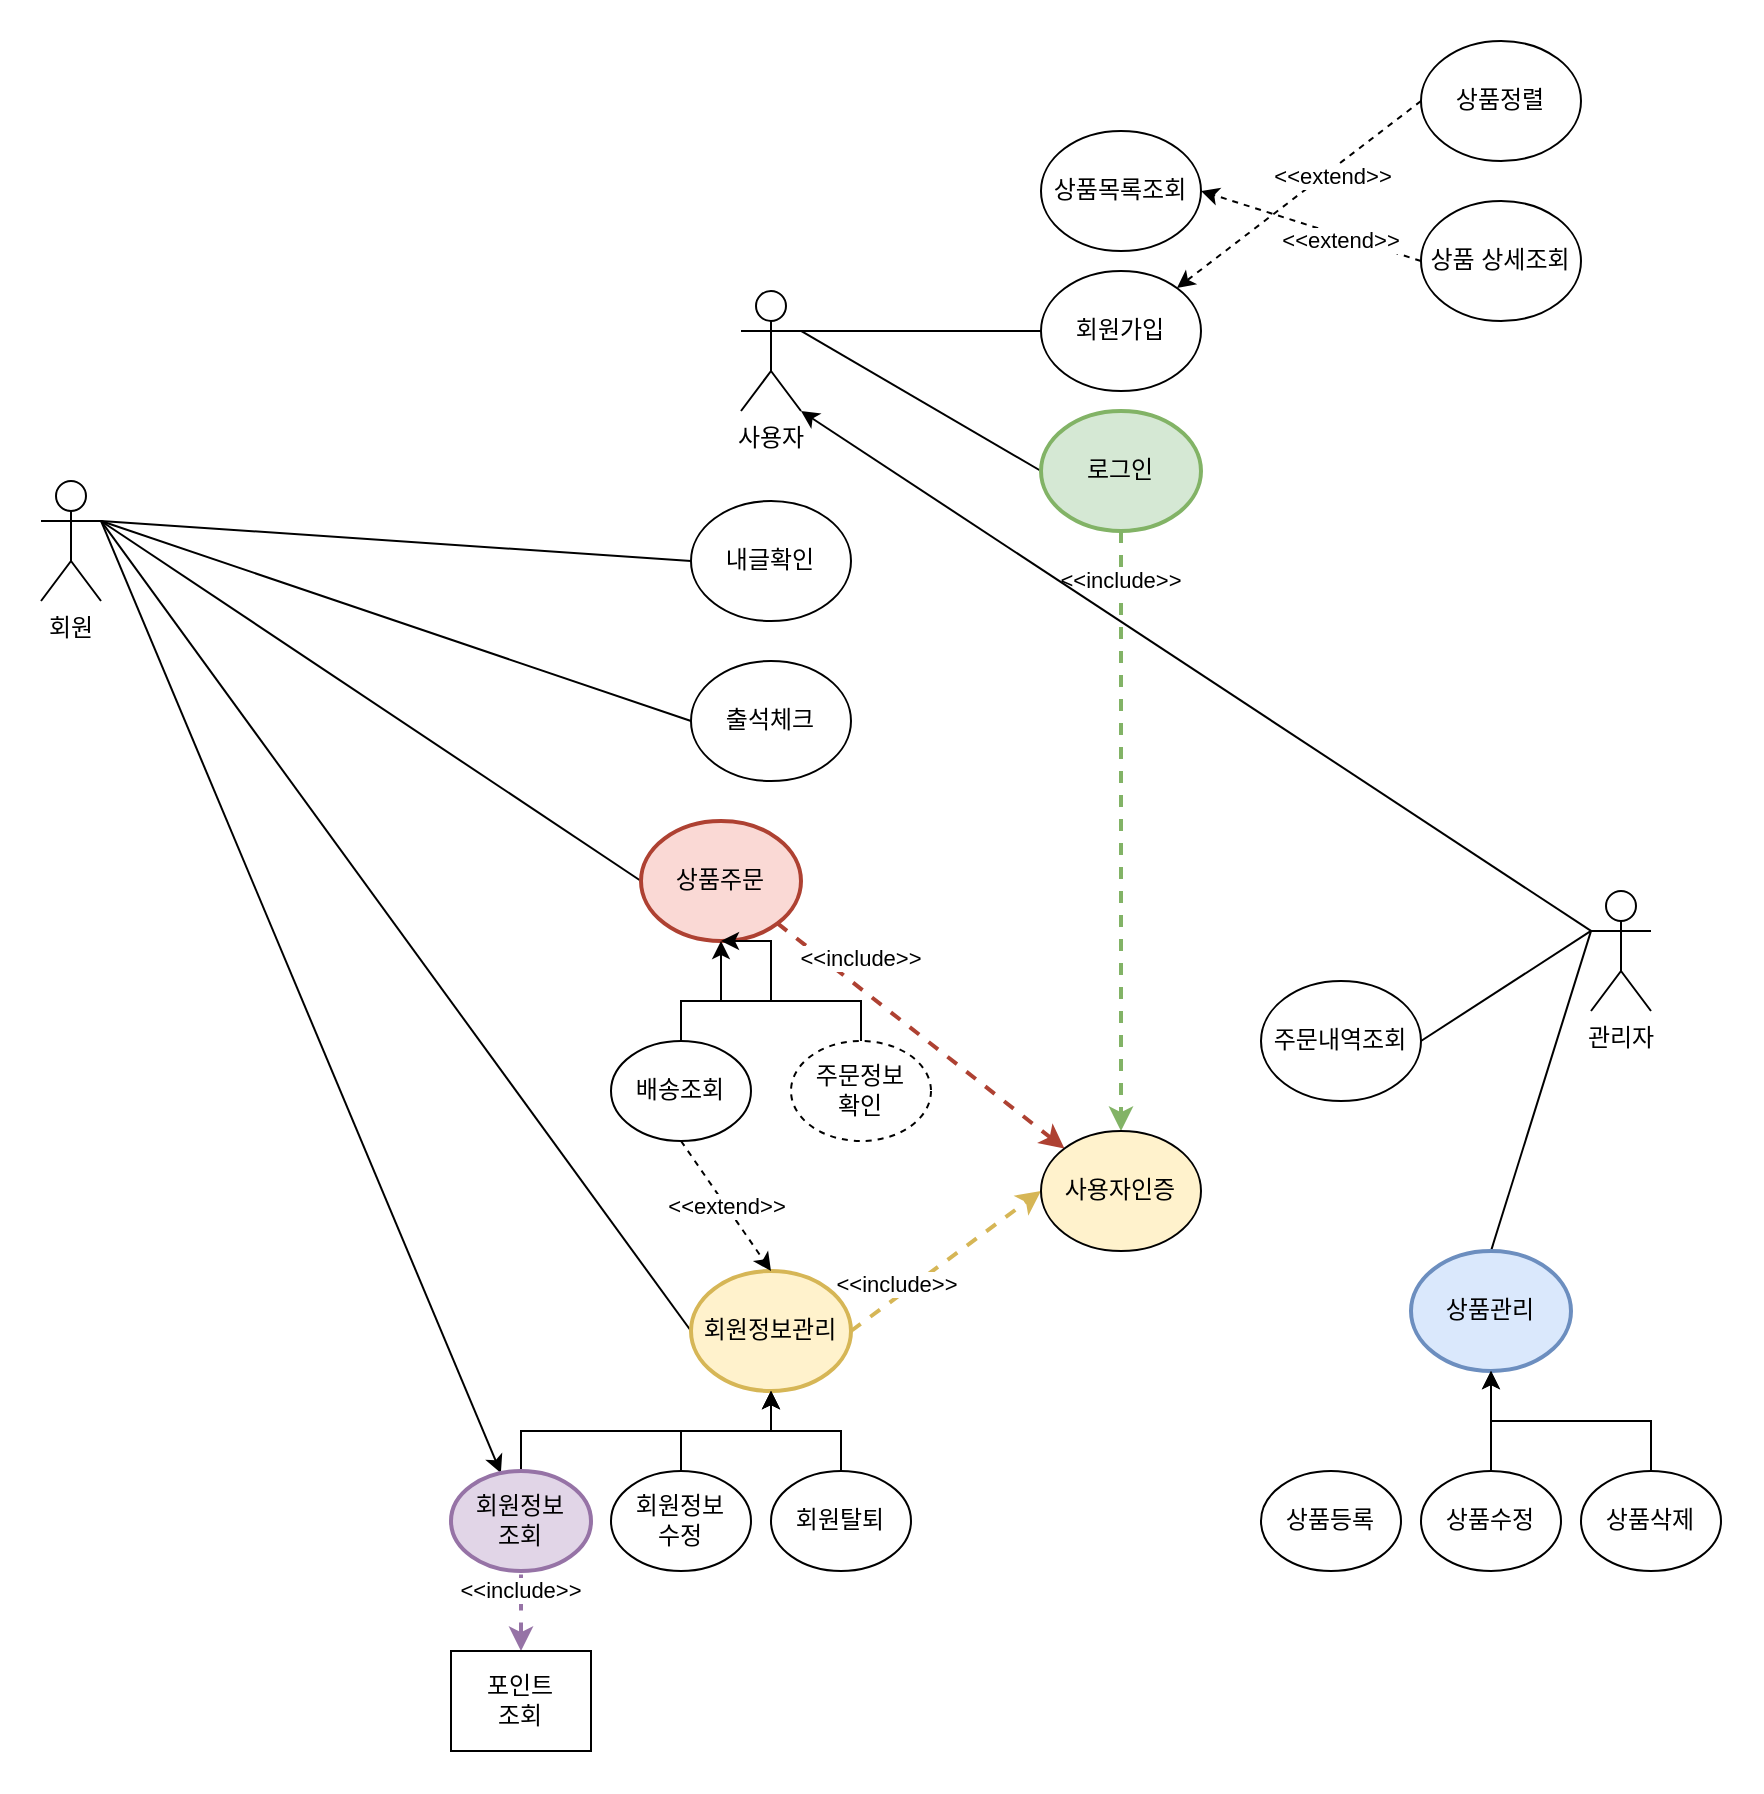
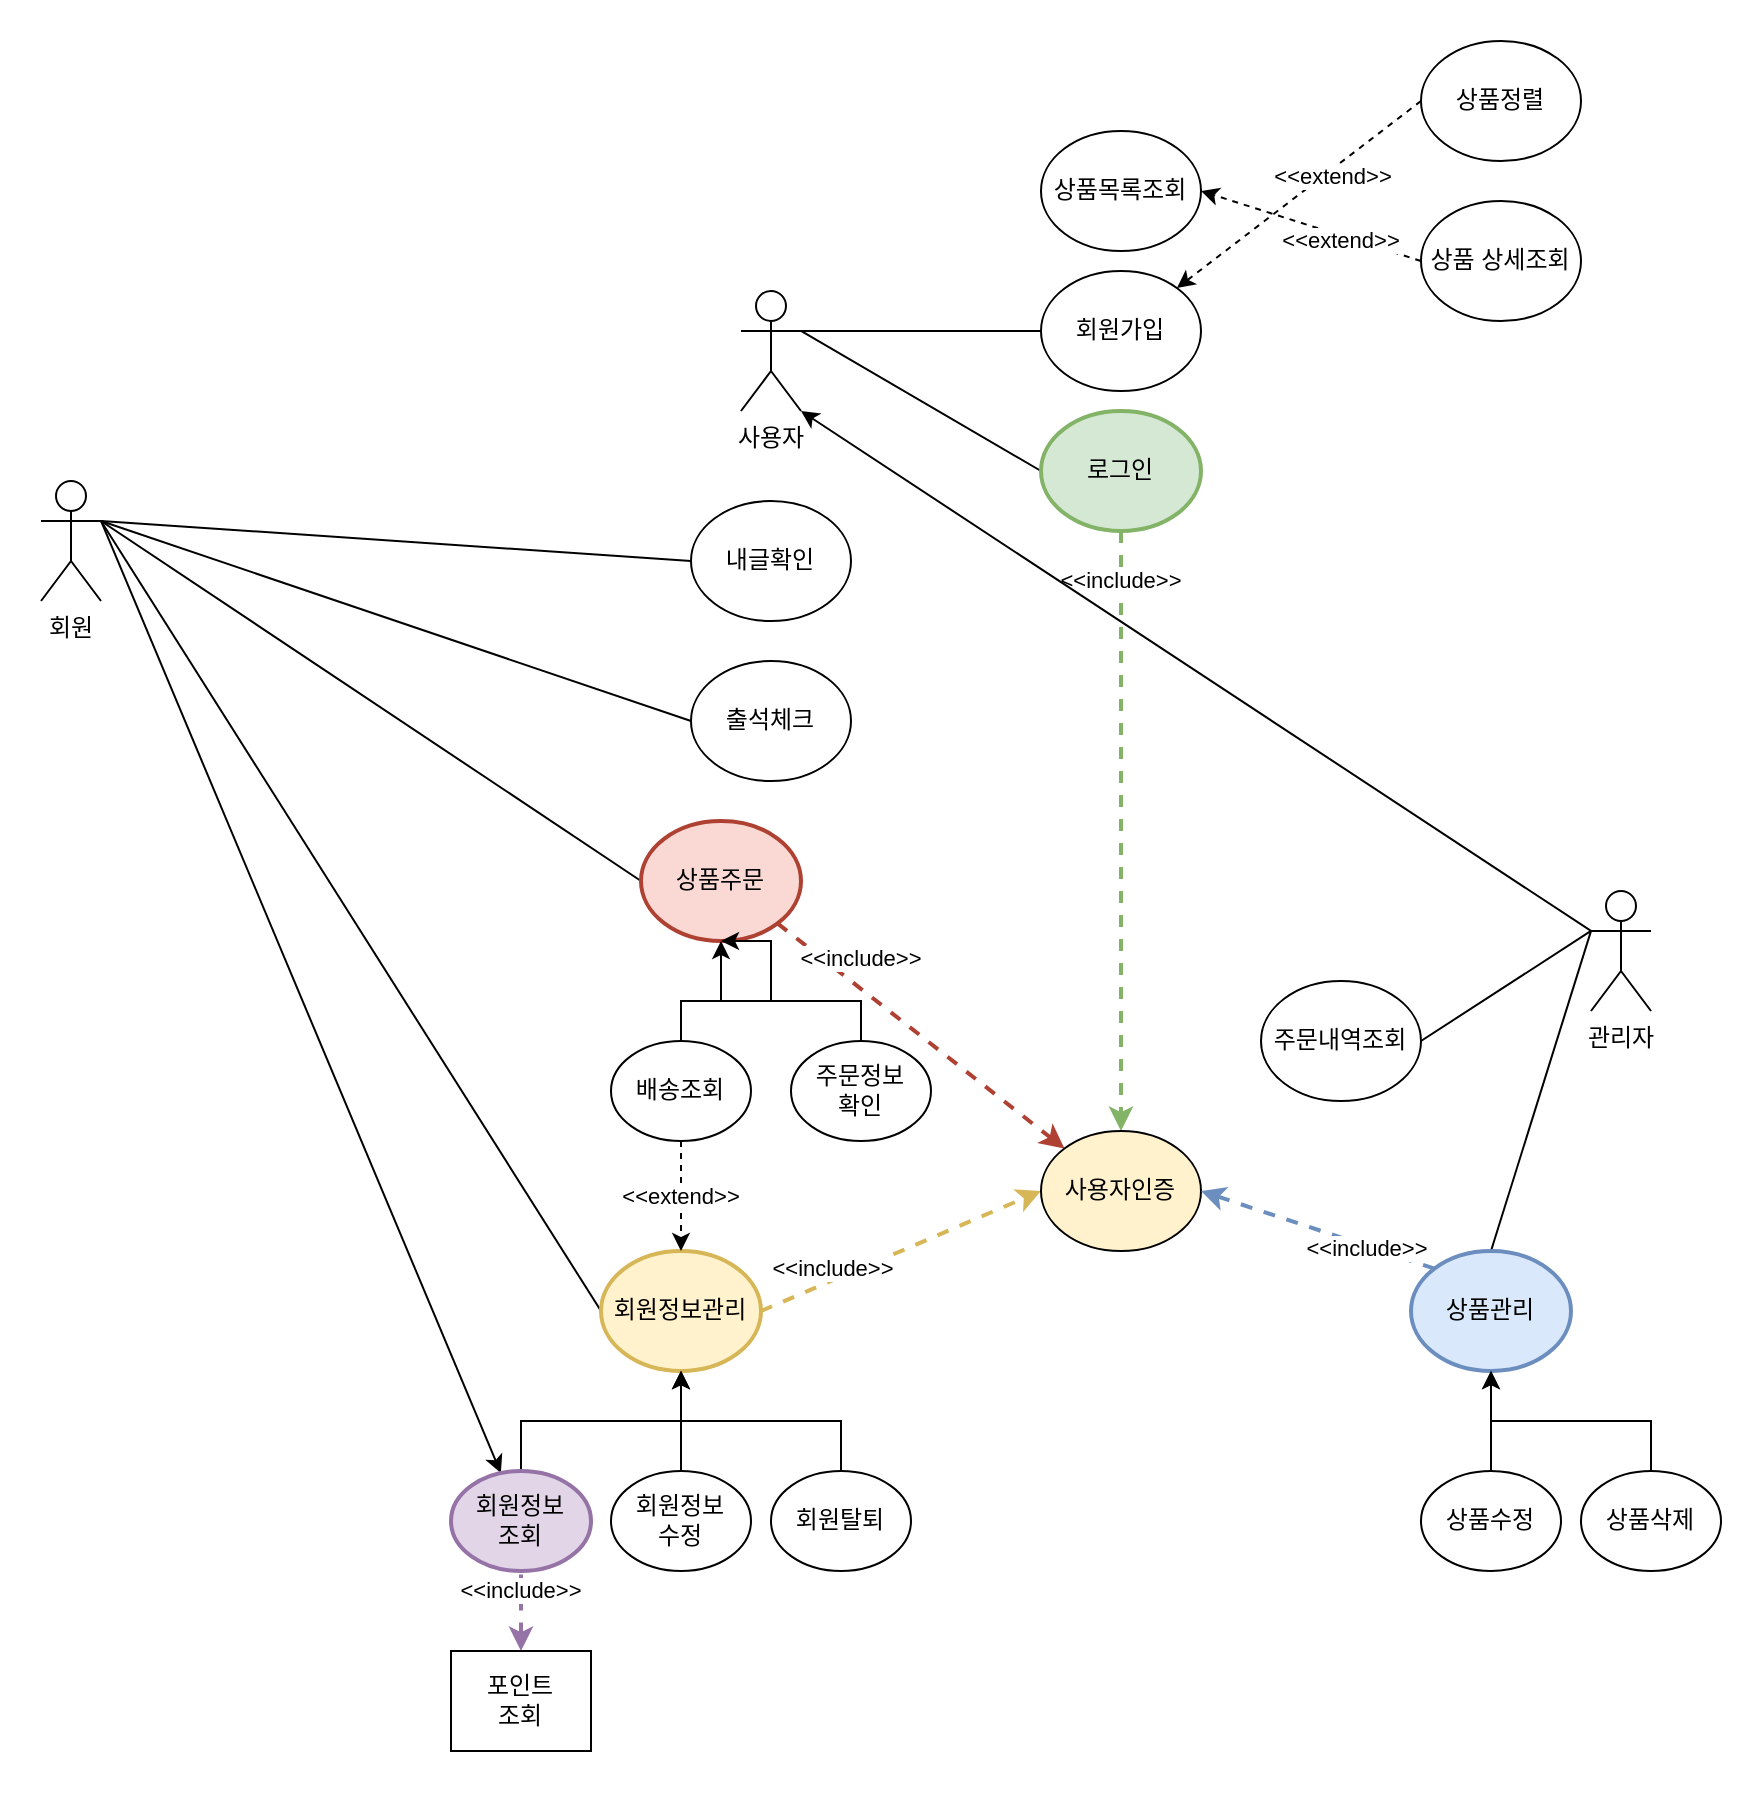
node "주문정보 확인": style dashed -> solid
edge "상품관리" -> "사용자인증": added, label "<<include>>"
node "회원정보관리": moved (771, 1331) -> (681, 1311)
node "상품등록": removed
